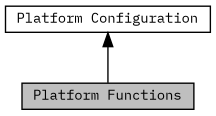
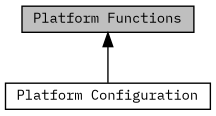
edge "Platform Functions" -> "Platform Configuration": reversed
